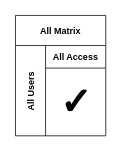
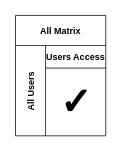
node "All Access": label "All Access" -> "Users Access"
